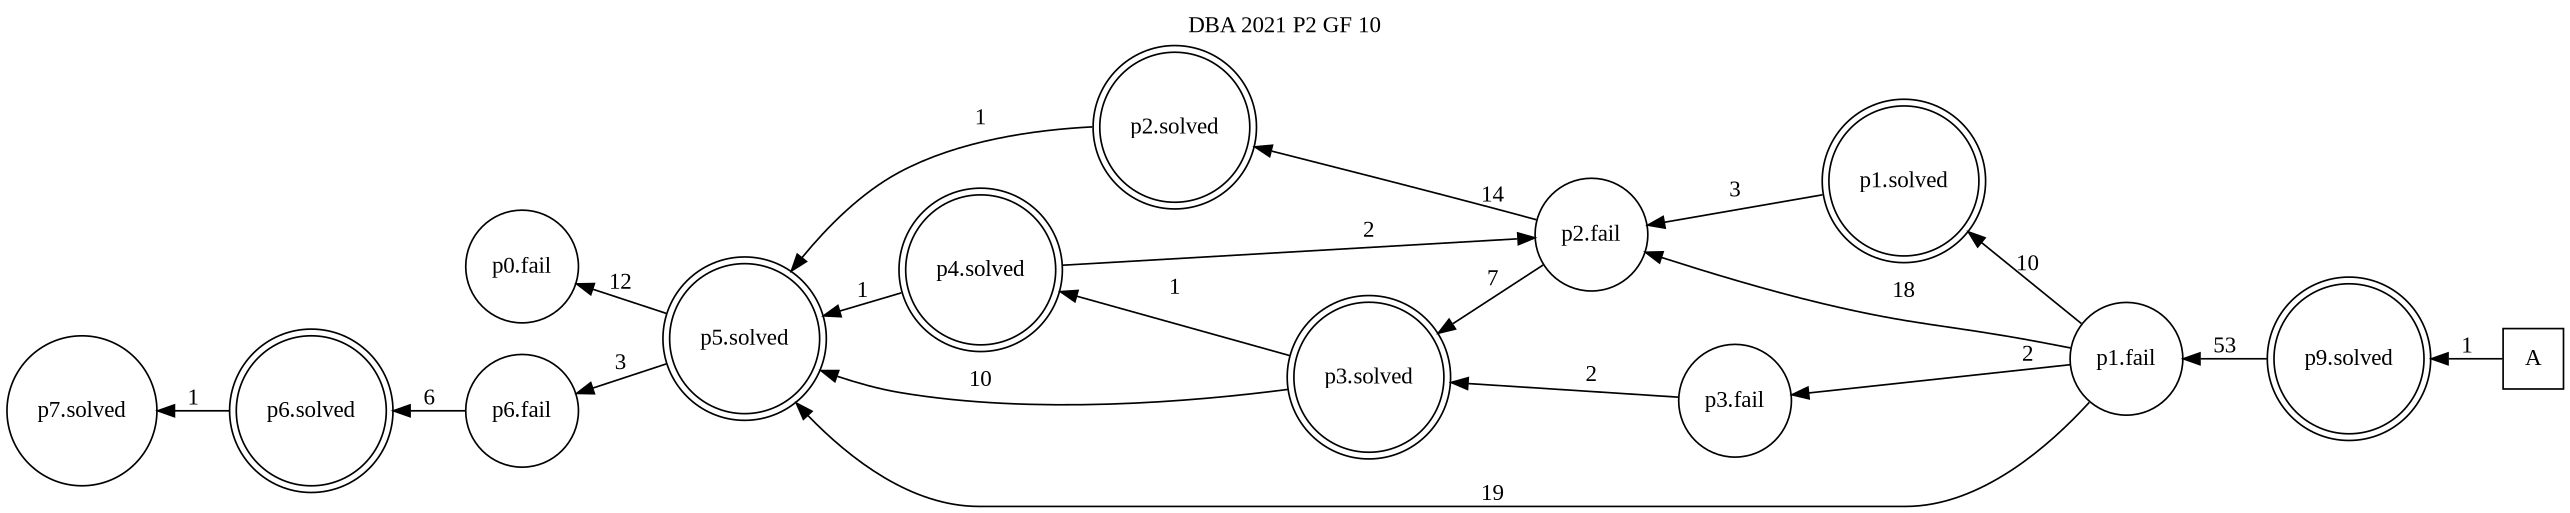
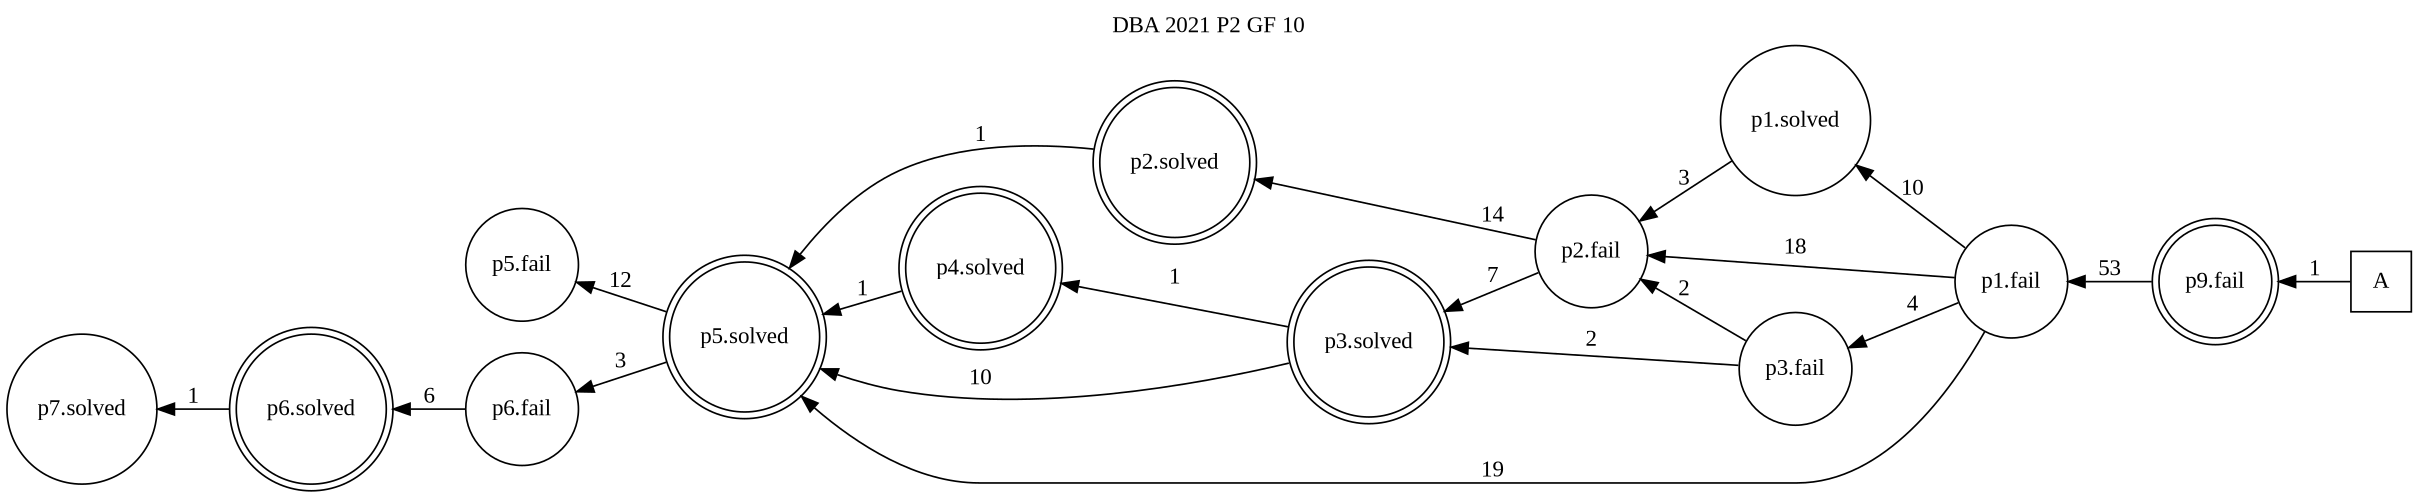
node "p1.solved": shape doublecircle -> circle
edge "p4.solved" -> "p2.fail": now "p3.fail" -> "p2.fail"
node "p0.fail": label "p0.fail" -> "p5.fail"
edge "p1.fail" -> "p3.fail": label "2" -> "4"
node "p9.solved": label "p9.solved" -> "p9.fail"
